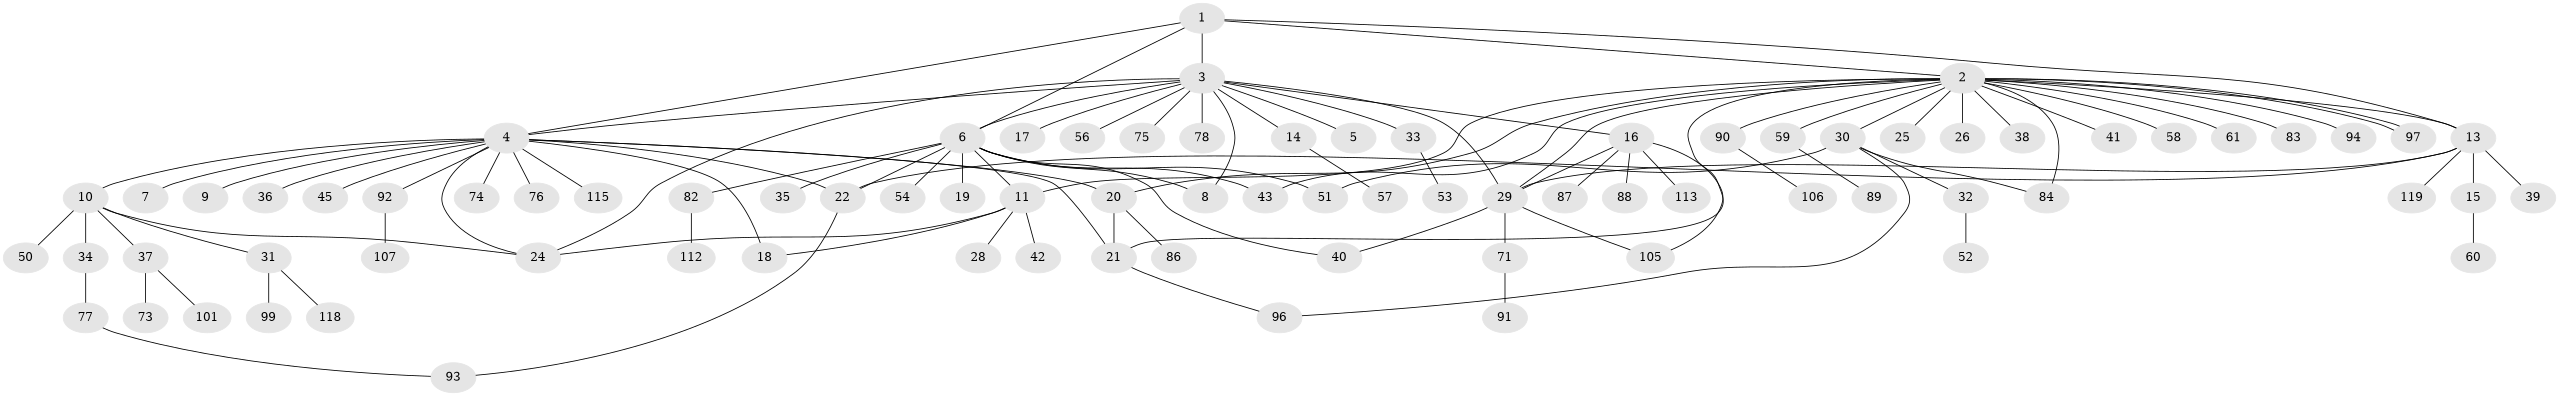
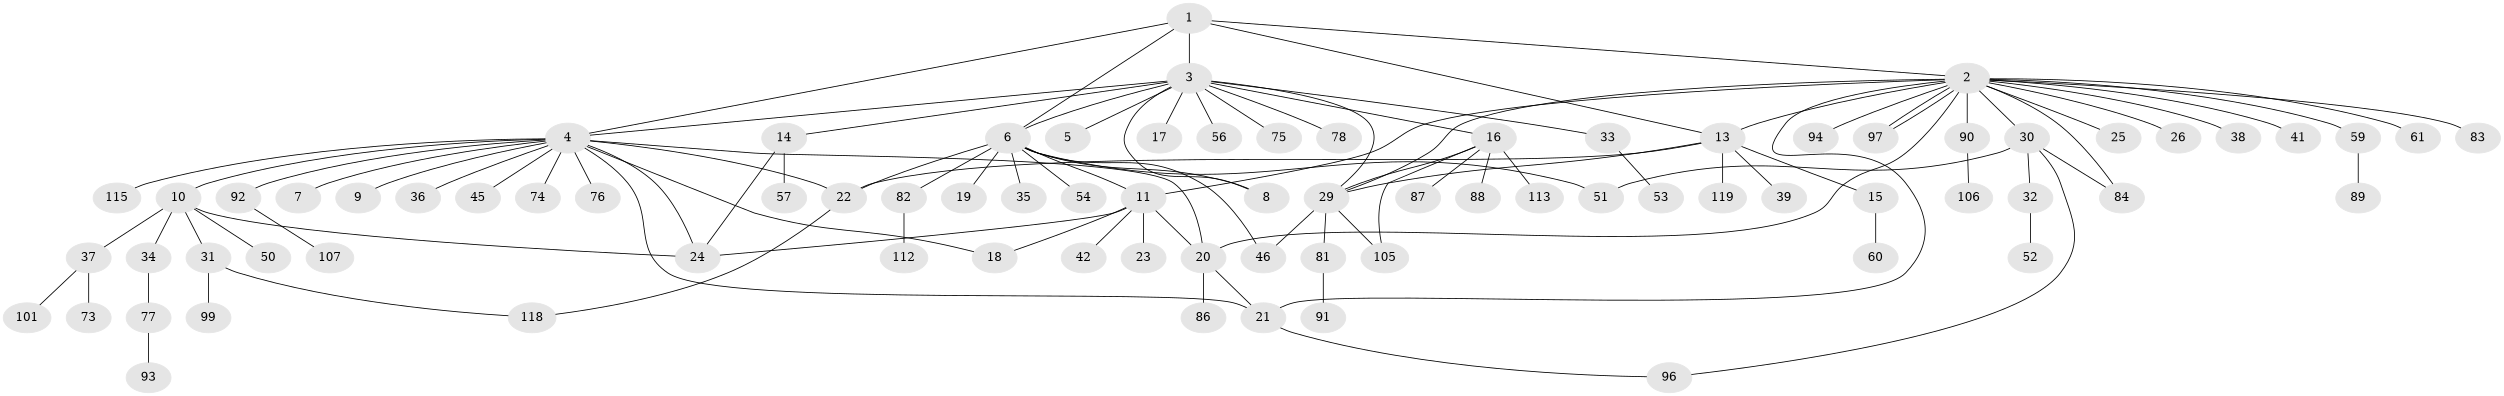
edge "3" -- "24": now "14" -- "24"
node "58": removed
node "43": removed
edge "11" -- "20": added
node "28": label "28" -> "23"
node "40": label "40" -> "46"
node "71": label "71" -> "81"
edge "22" -- "93": now "22" -- "118"
